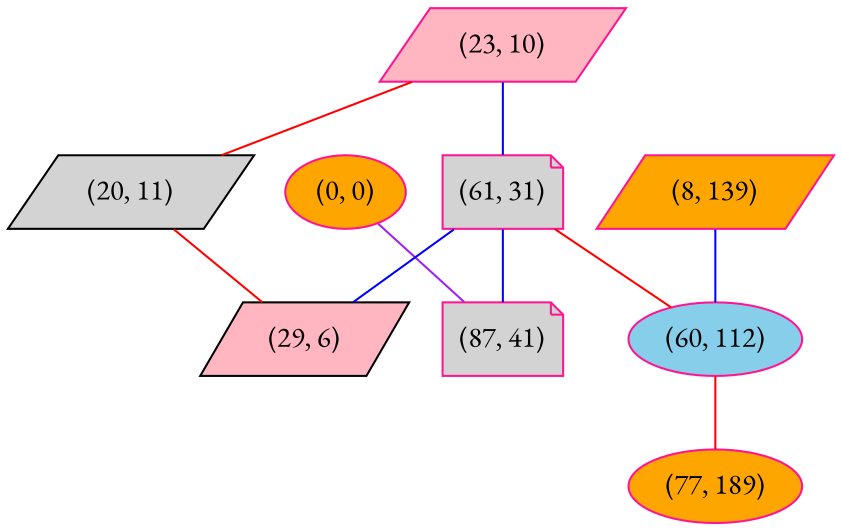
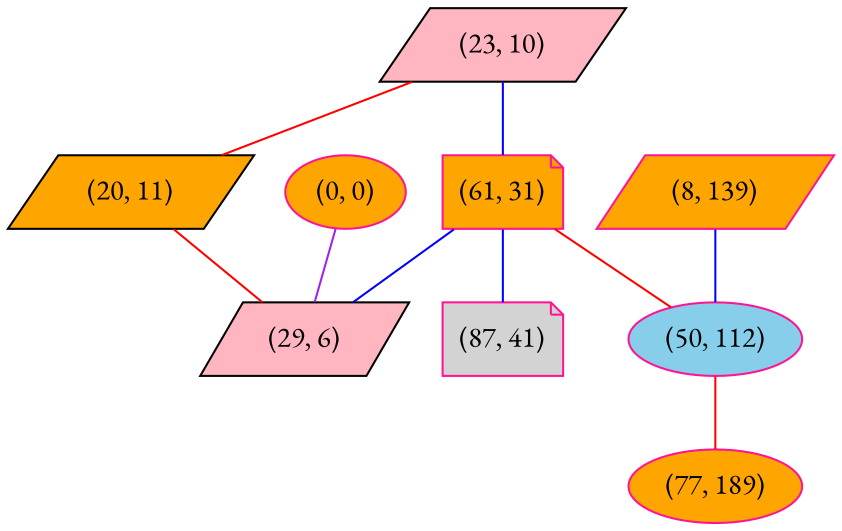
node "(23, 10)": color deeppink -> black
node "(20, 11)": fillcolor lightgrey -> orange
node "(61, 31)": fillcolor lightgrey -> orange
edge "(0, 0)" -- "(87, 41)": now "(0, 0)" -- "(29, 6)"
node "(60, 112)": label "(60, 112)" -> "(50, 112)"
